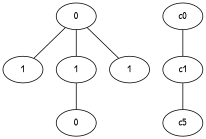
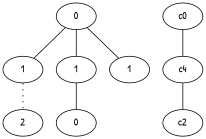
node "c1": label "c1" -> "c4"
node "2": added
node "c5": label "c5" -> "c2"
